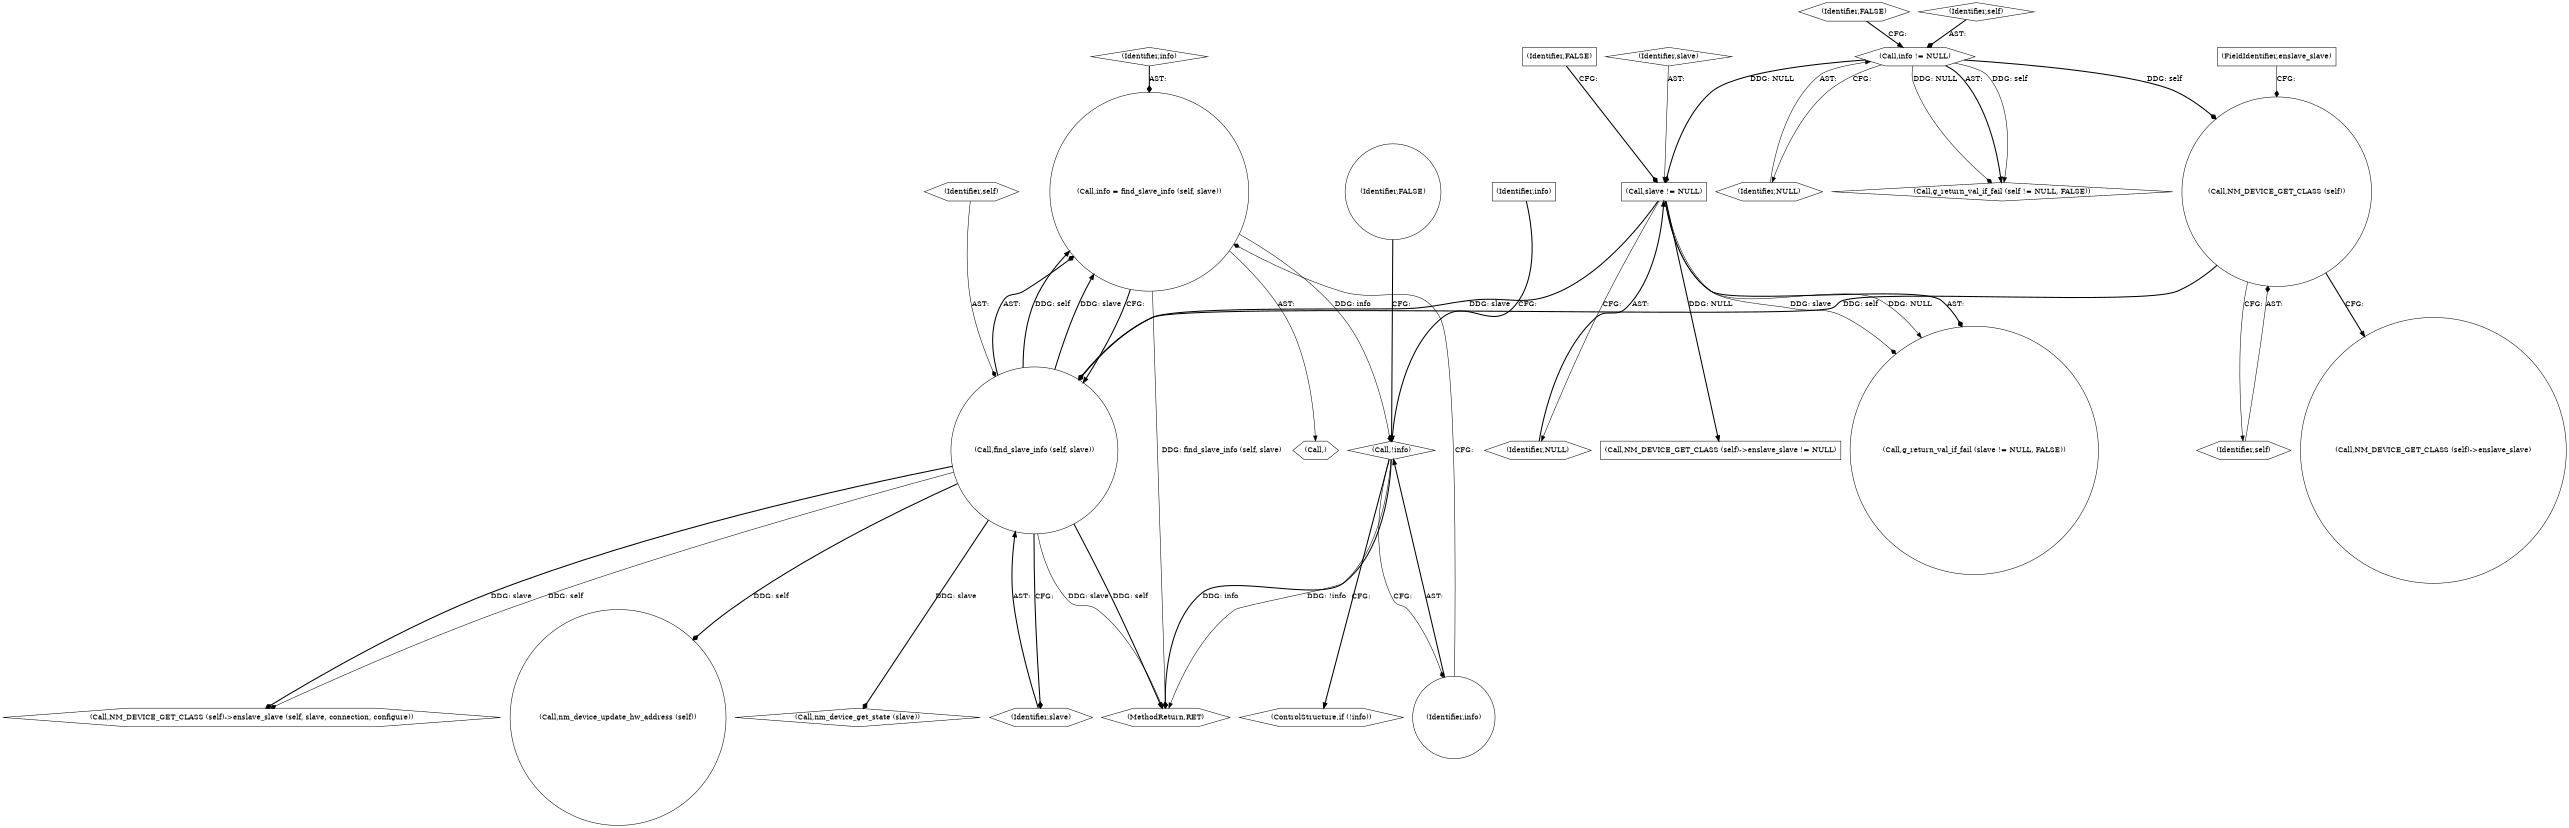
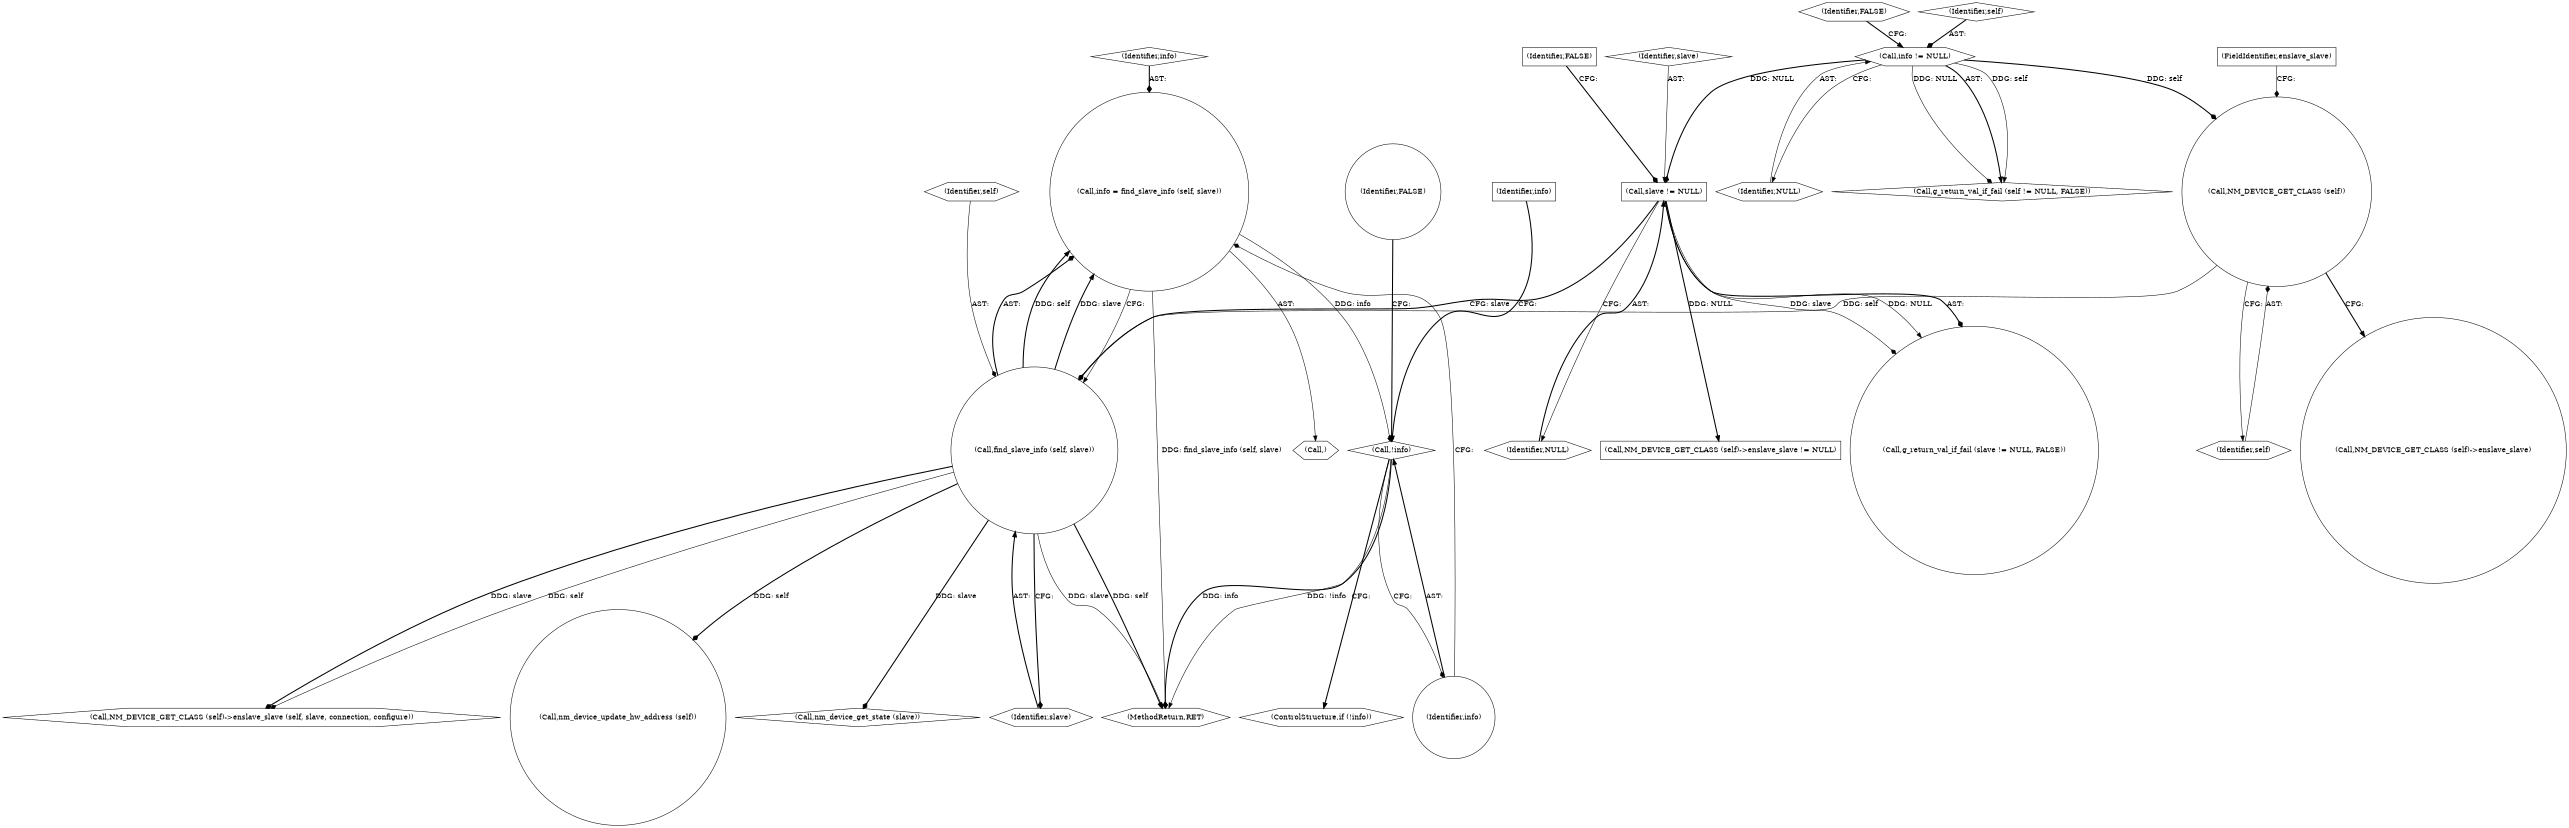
edge "(Call,slave != NULL)" -> "(Call,find_slave_info (self, slave))": label "DDG: slave" -> "CFG: slave"
edge "(Call,NM_DEVICE_GET_CLASS (self))" -> "(Call,find_slave_info (self, slave))": style bold -> solid
edge "(Call,info = find_slave_info (self, slave))" -> "(Call,find_slave_info (self, slave))": style bold -> solid
